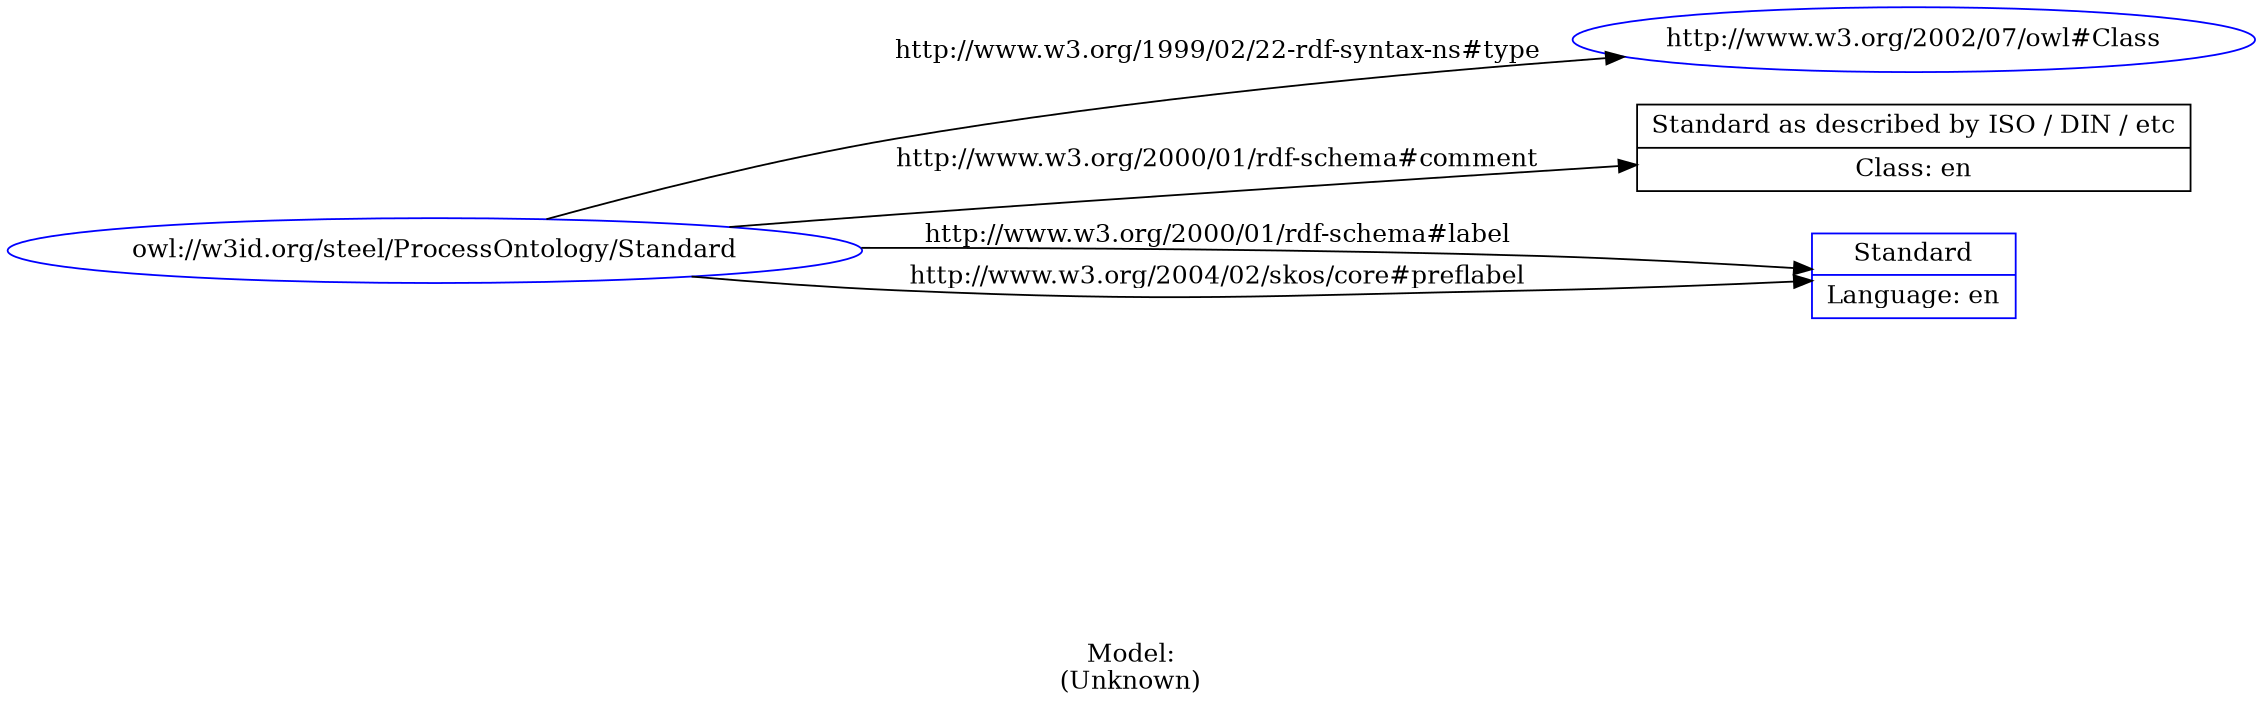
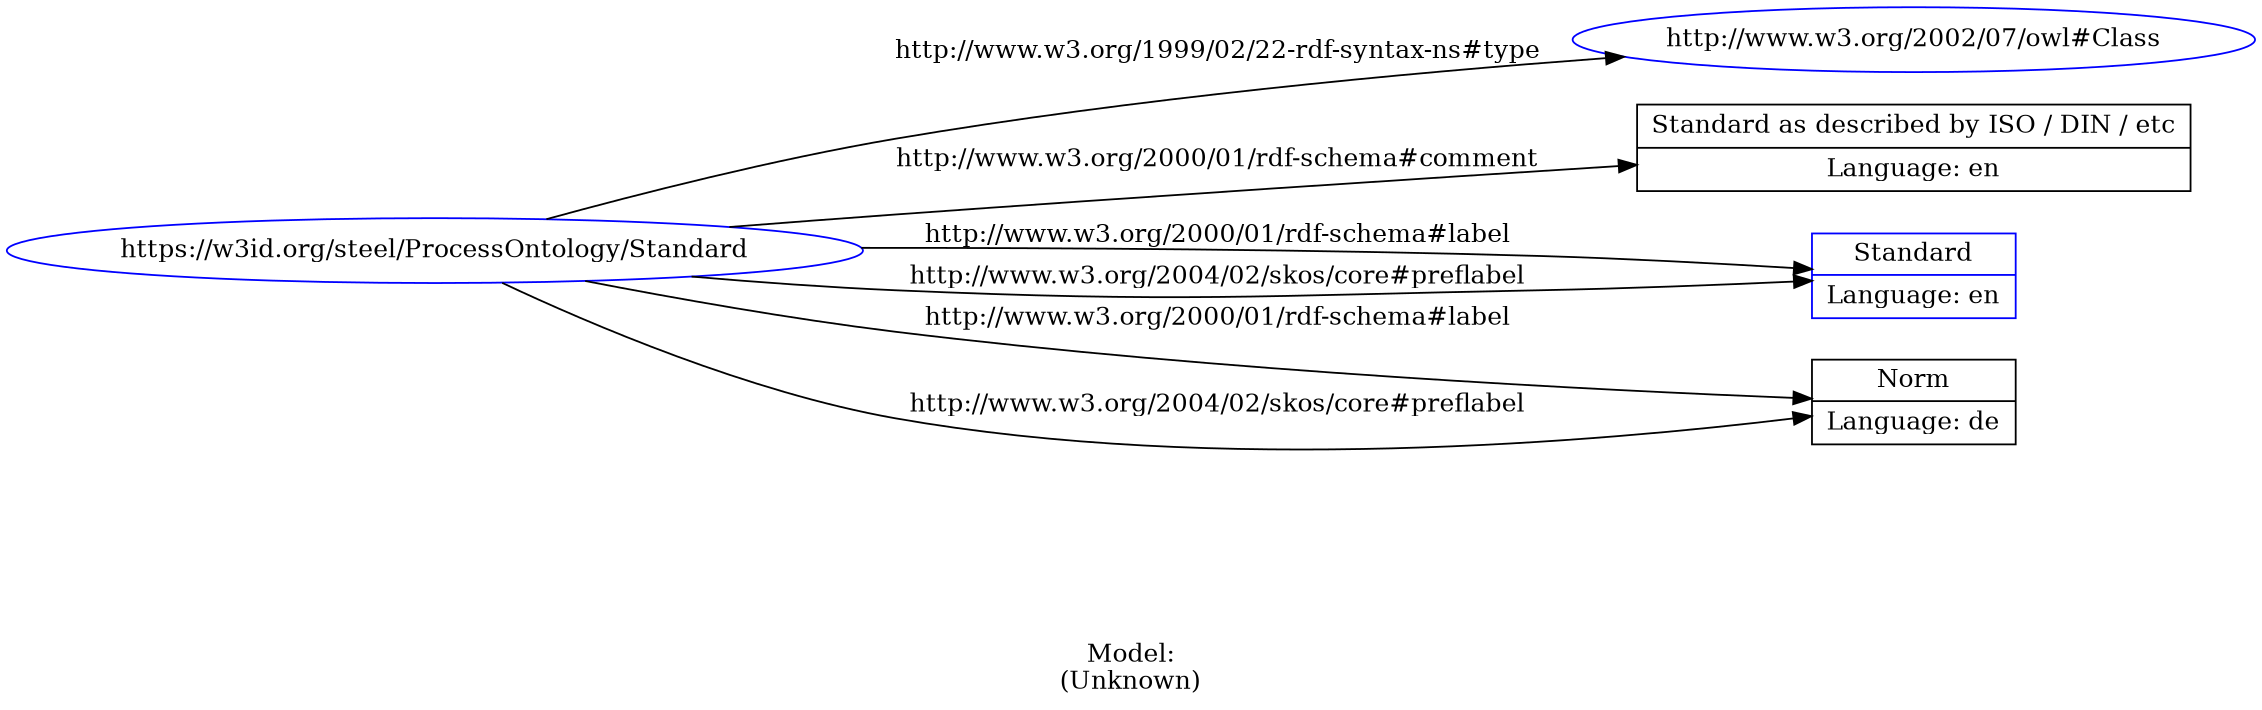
node "Standard as described by ISO / DIN / etc": text "Class: en" -> "Language: en"
node "owl://w3id.org/steel/ProcessOntology/Standard": label "owl://w3id.org/steel/ProcessOntology/Standard" -> "https://w3id.org/steel/ProcessOntology/Standard"
node "Norm": added
